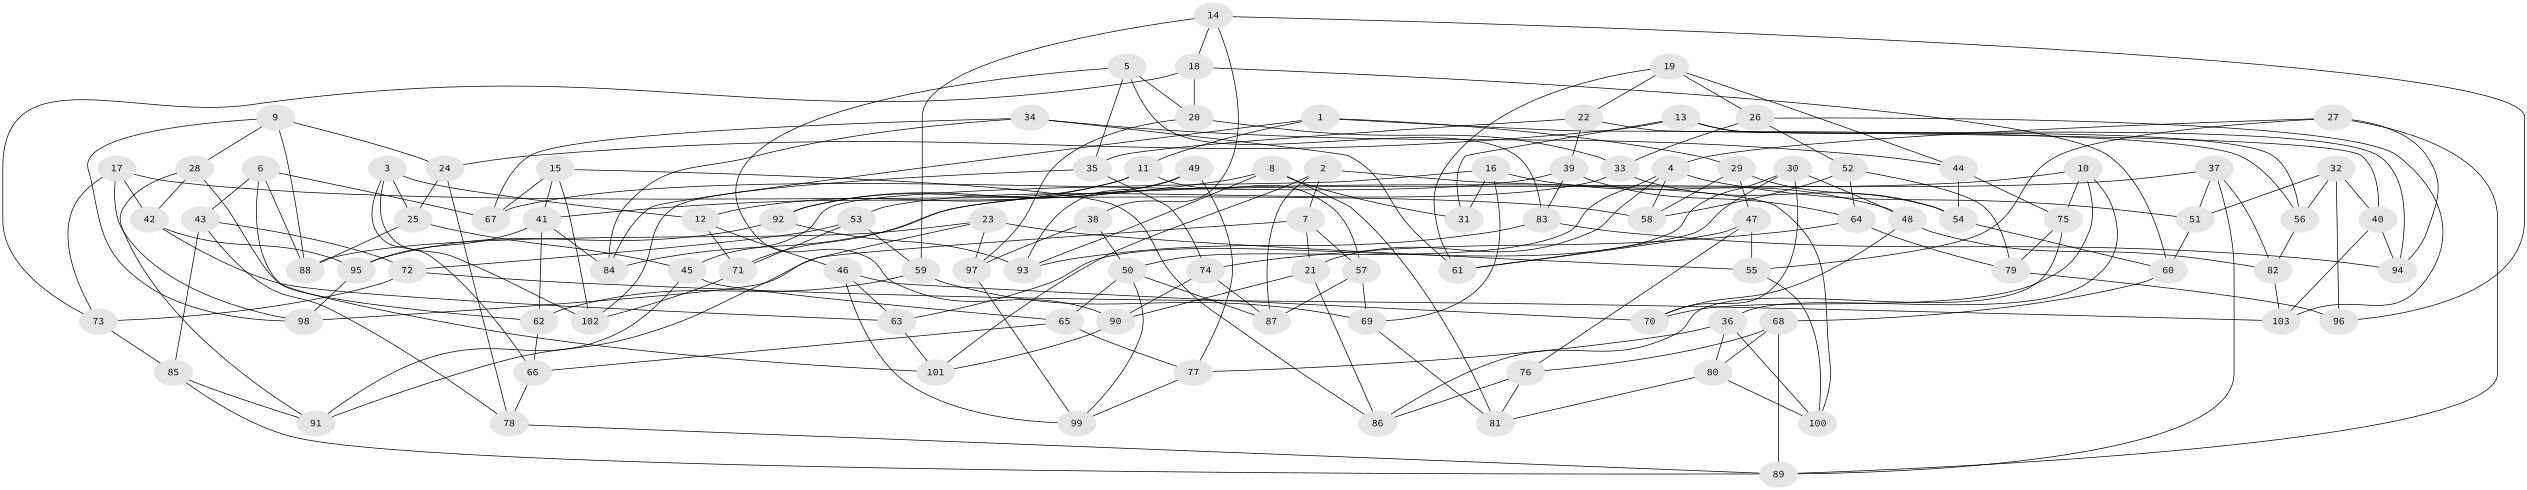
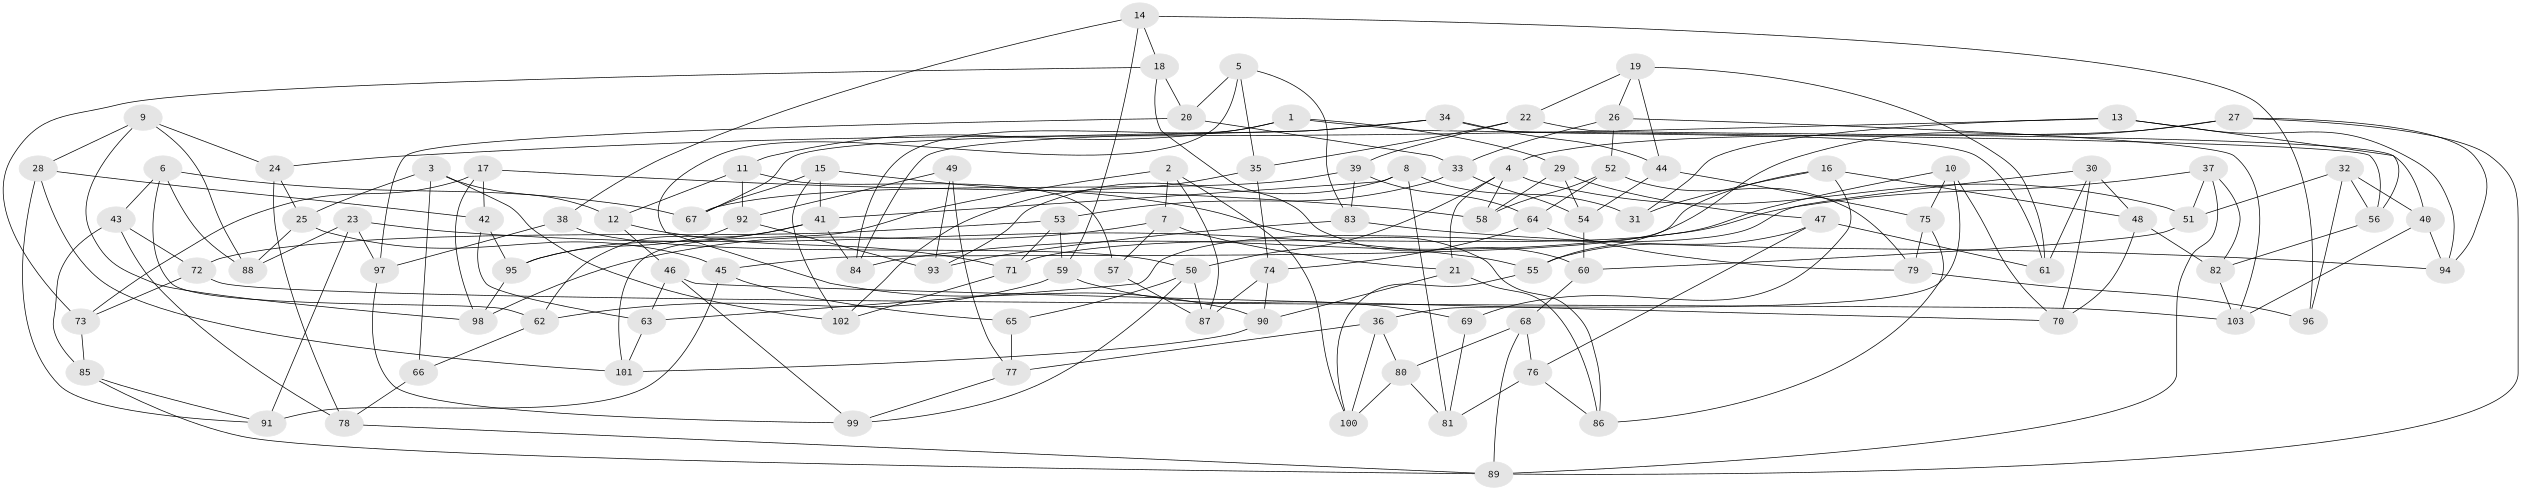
edge "57" -- "69": removed
edge "65" -- "66": removed
